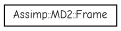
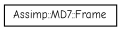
node "Assimp::MD2::Frame": label "Assimp::MD2::Frame" -> "Assimp::MD7::Frame"
